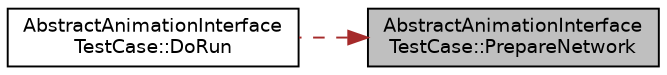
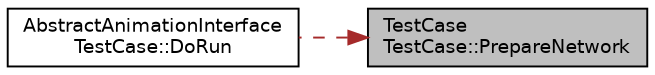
node "AbstractAnimationInterface TestCase::PrepareNetwork": label "AbstractAnimationInterface TestCase::PrepareNetwork" -> "TestCase TestCase::PrepareNetwork"
